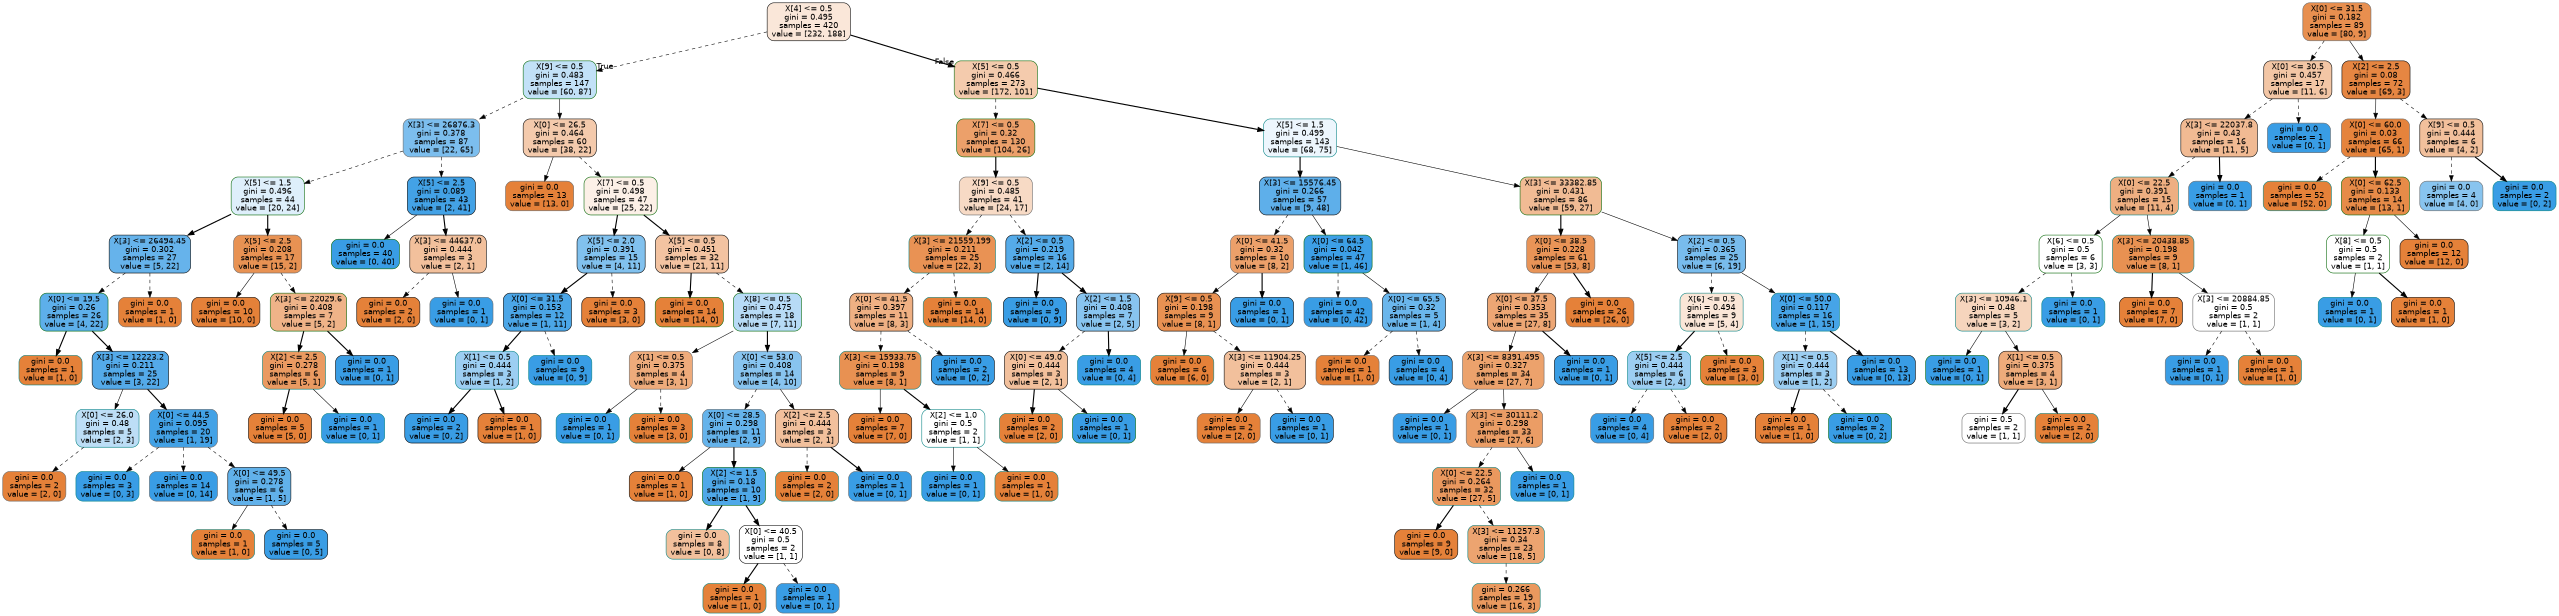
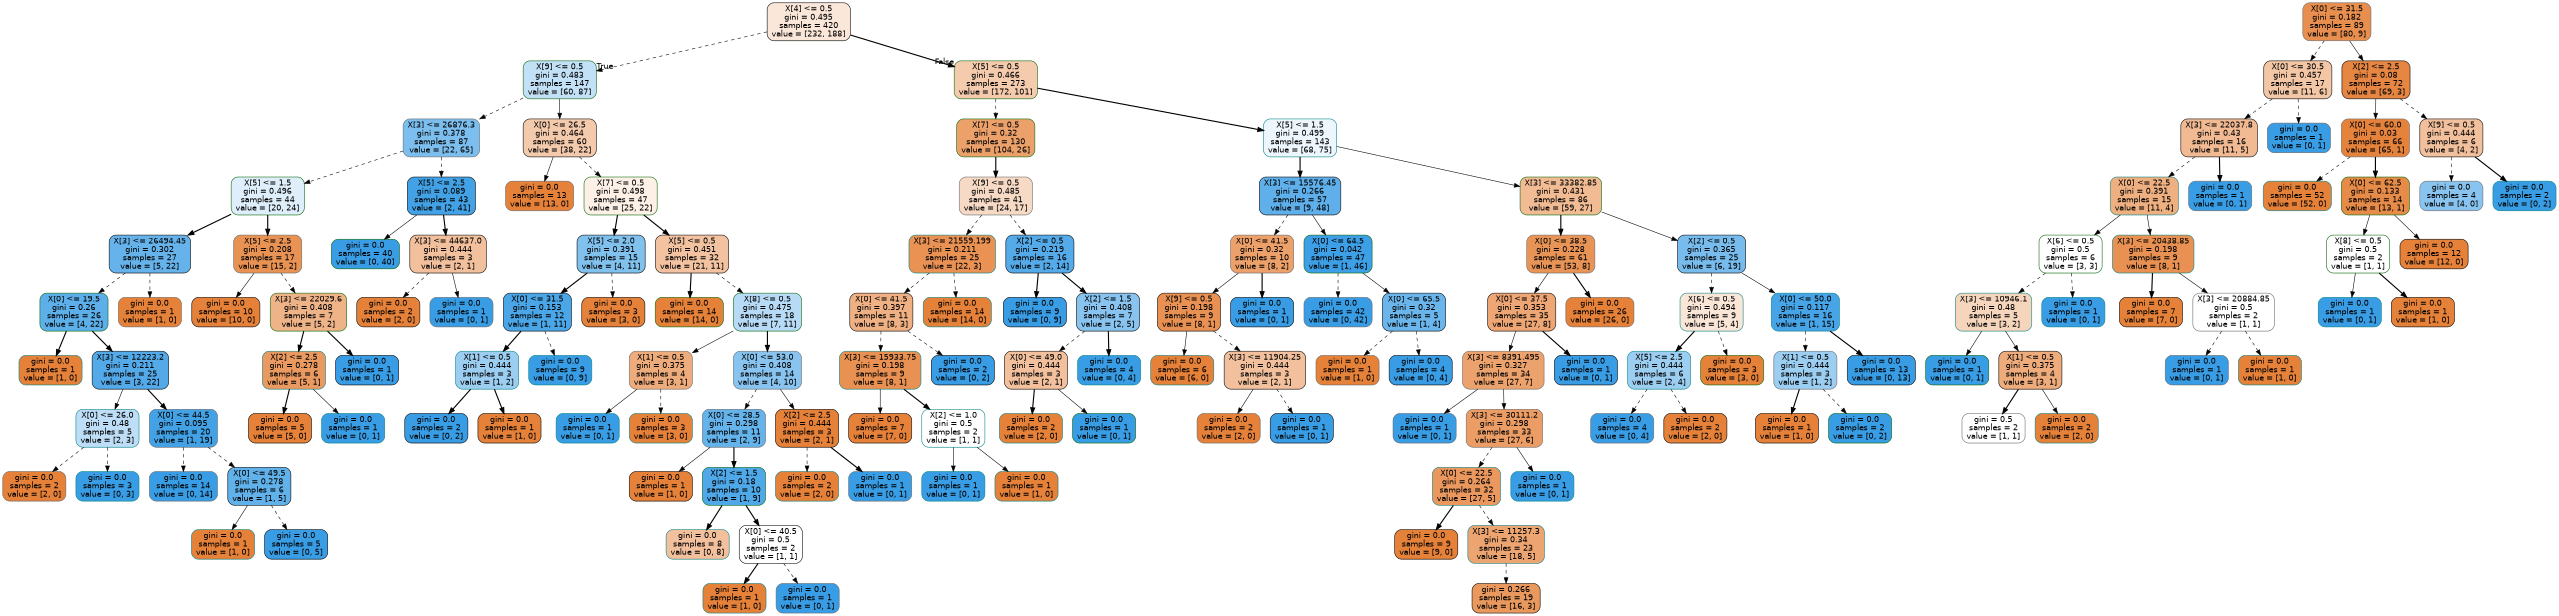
node "X[2] <= 2.5 gini = 0.444 samples = 3 value = [2, 1]": fillcolor #f2c09c -> #e58139
edge "X[0] <= 44.5 gini = 0.095 samples = 20 value = [1, 19]" -> "gini = 0.0 samples = 3 value = [0, 3]": now "X[0] <= 26.0 gini = 0.48 samples = 5 value = [2, 3]" -> "gini = 0.0 samples = 3 value = [0, 3]"
node "gini = 0.266 samples = 19 value = [16, 3]": color teal -> black
